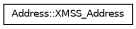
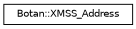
node "Address::XMSS_Address": label "Address::XMSS_Address" -> "Botan::XMSS_Address"
